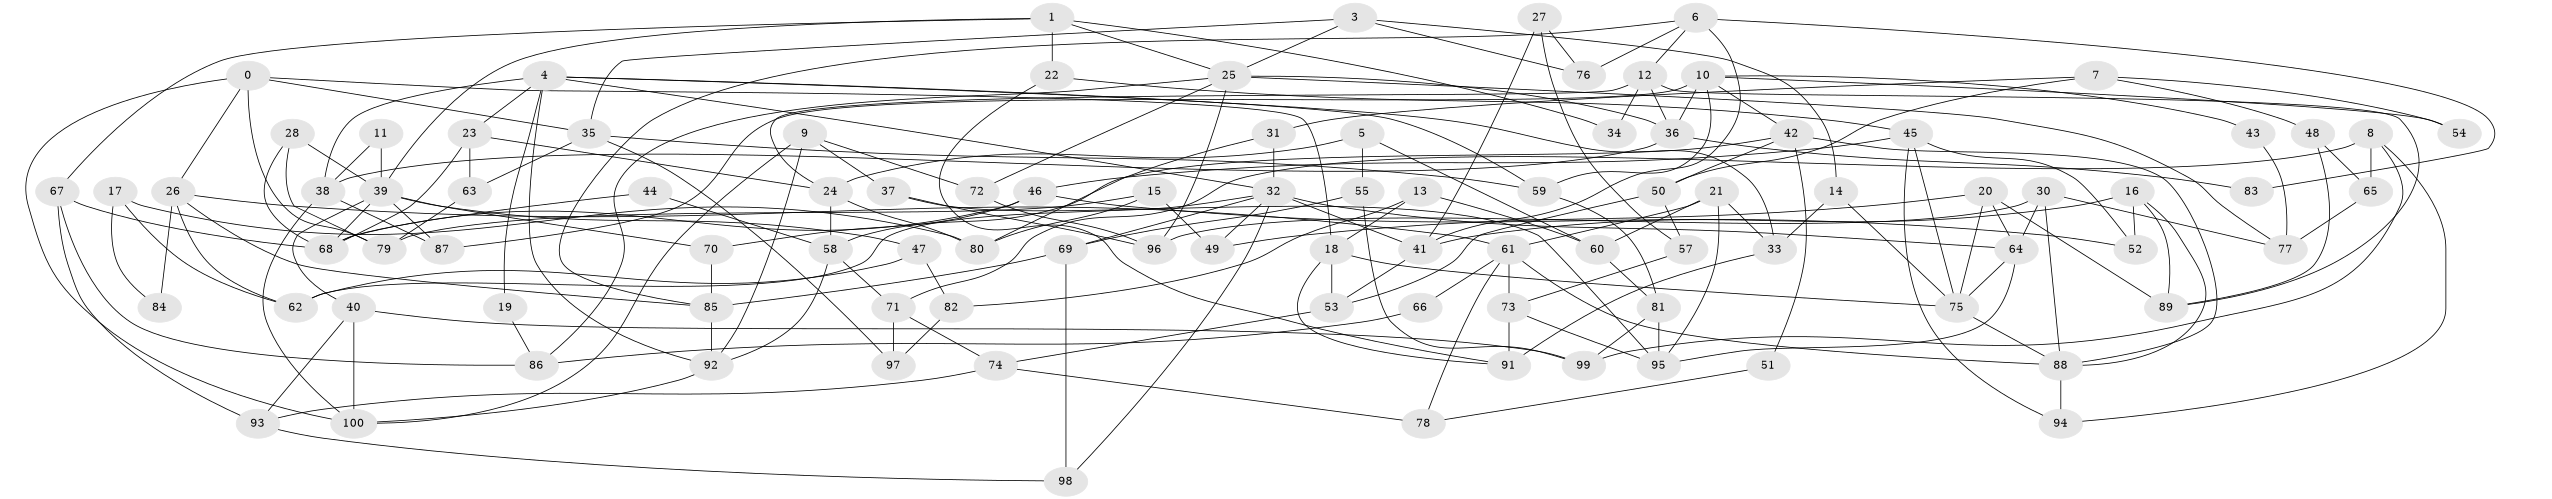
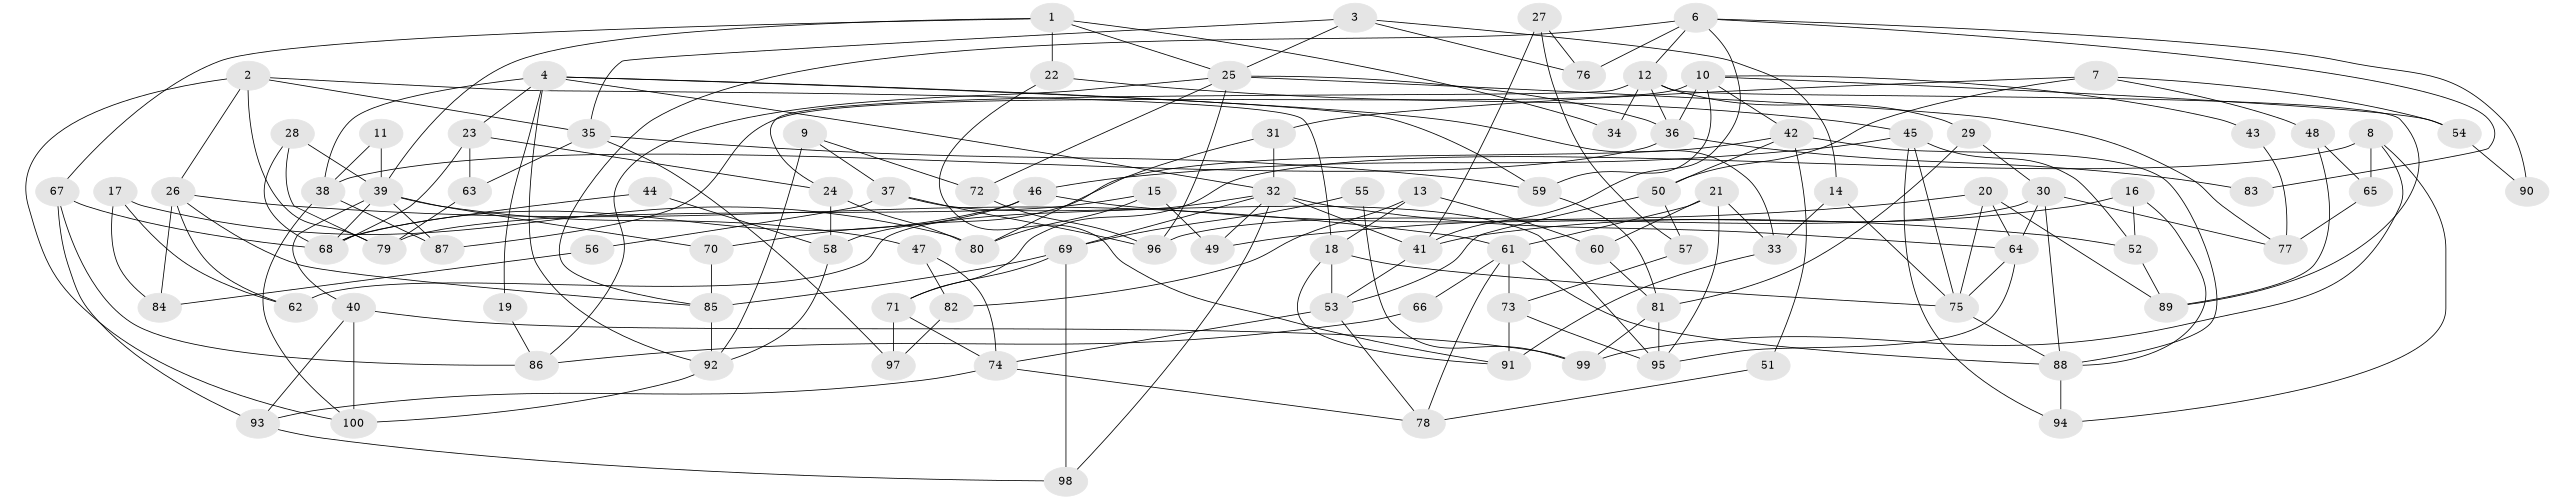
node "0": label "0" -> "2"
node "5": removed
node "29": added
node "90": added
edge "16" -- "89": now "52" -- "89"
node "56": added
edge "47" -- "62": now "47" -- "74"
edge "58" -- "71": now "69" -- "71"
edge "9" -- "100": removed
edge "53" -- "78": added
